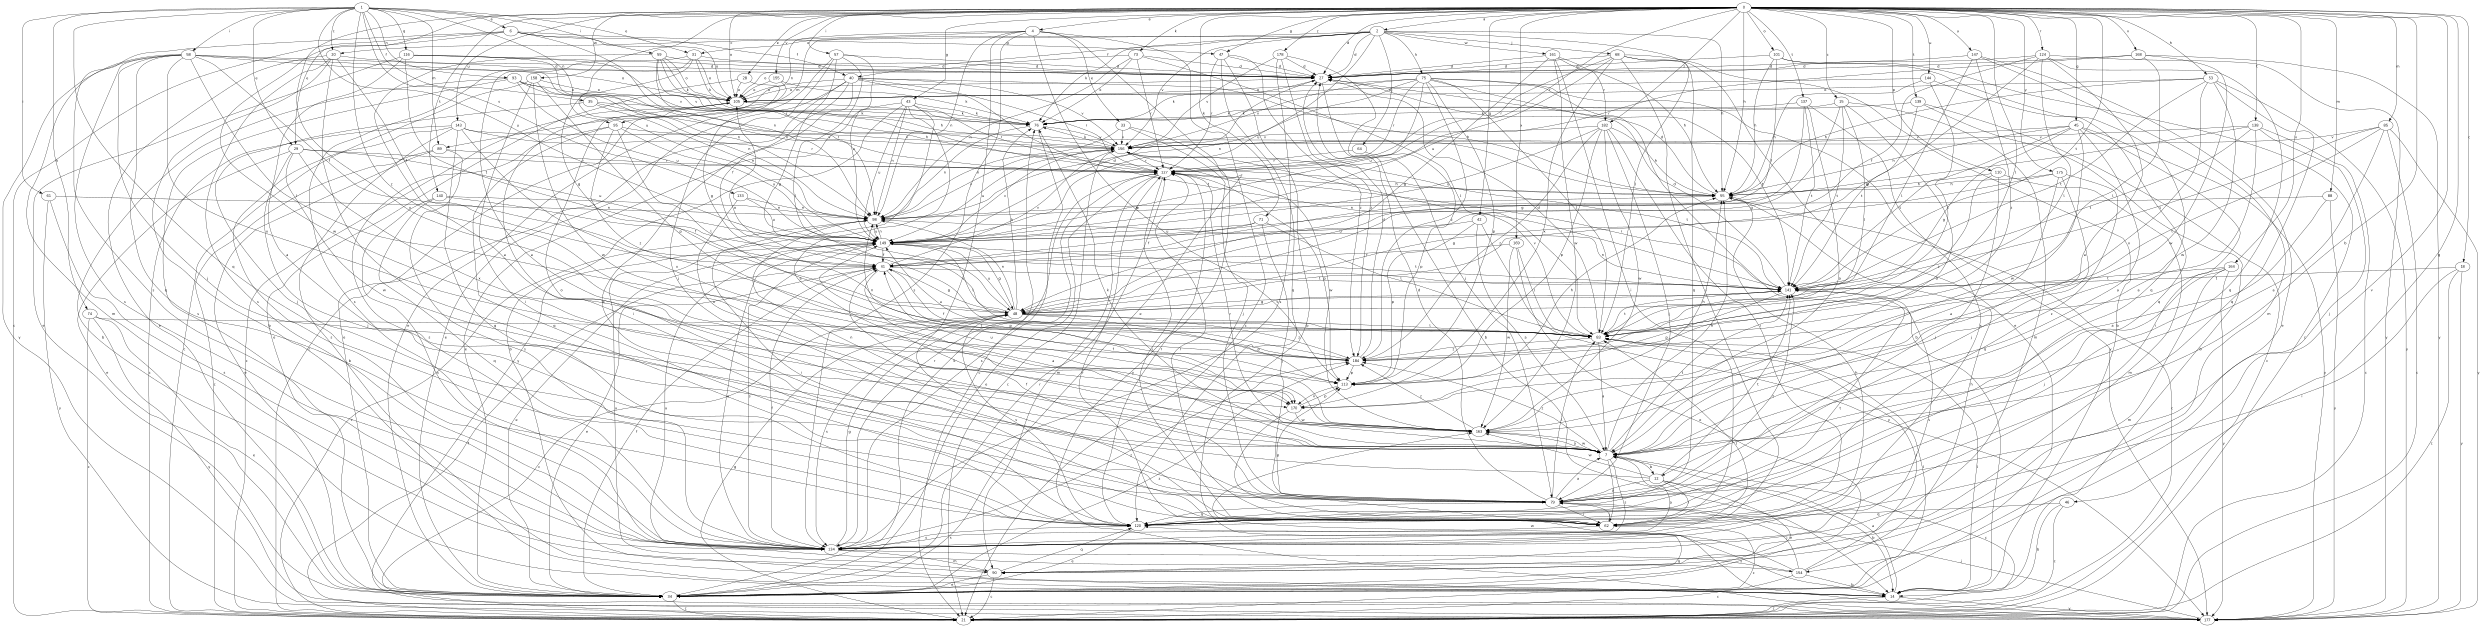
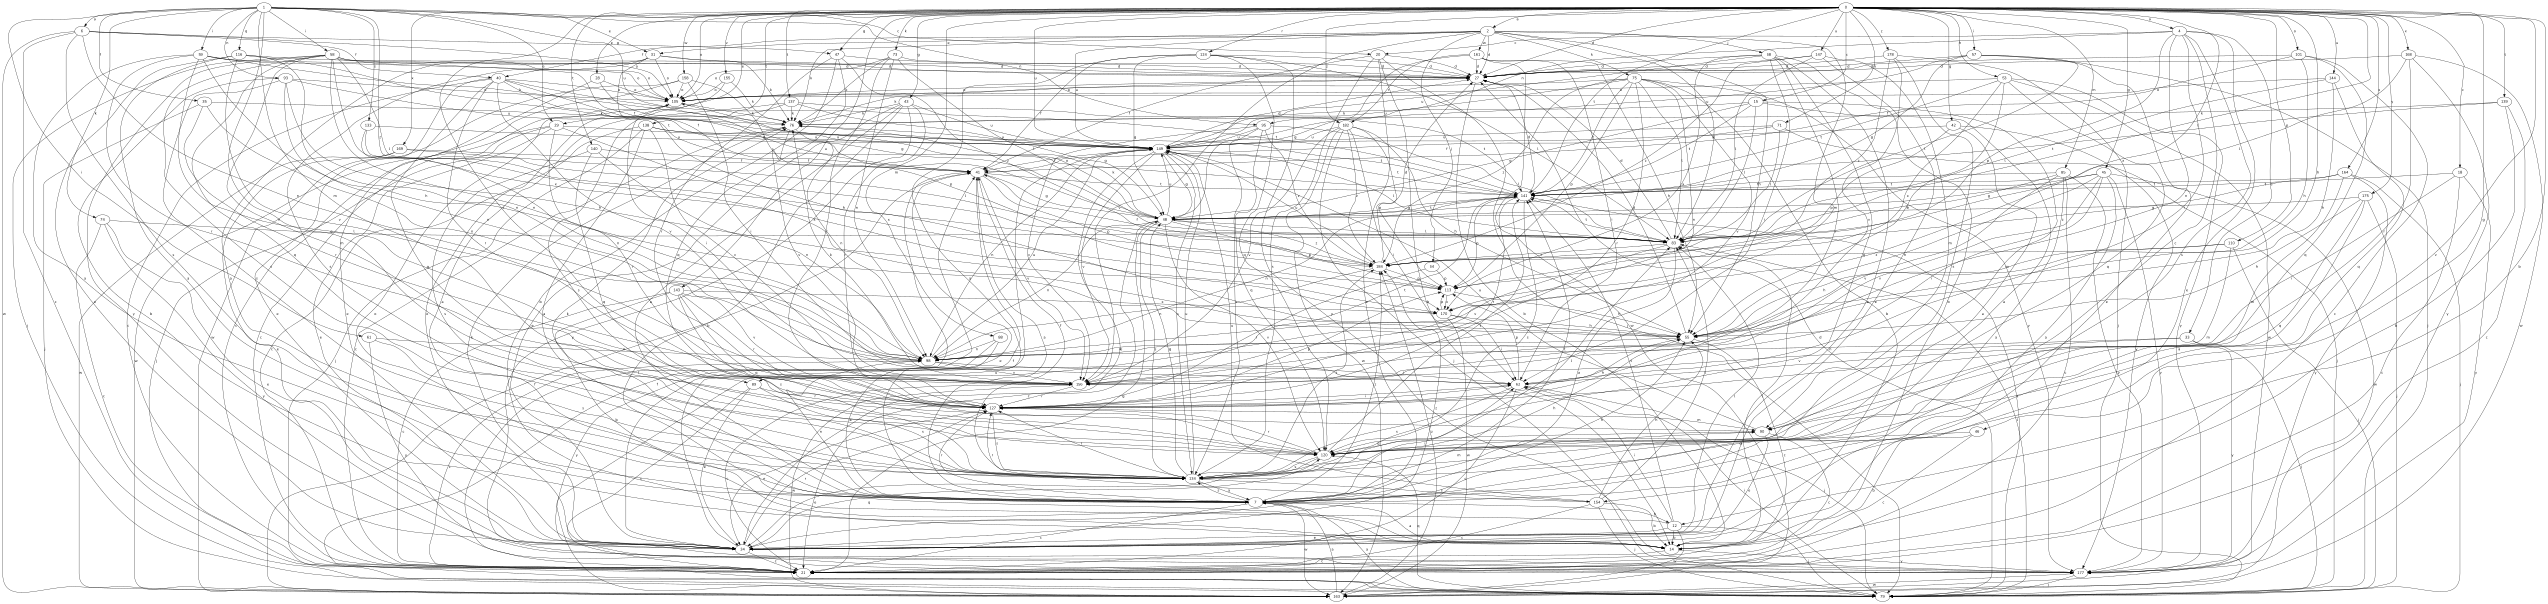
edge "43" -> "98": removed, label "n"
edge "156" -> "149": now "76" -> "149"
edge "4" -> "21": now "4" -> "120"
